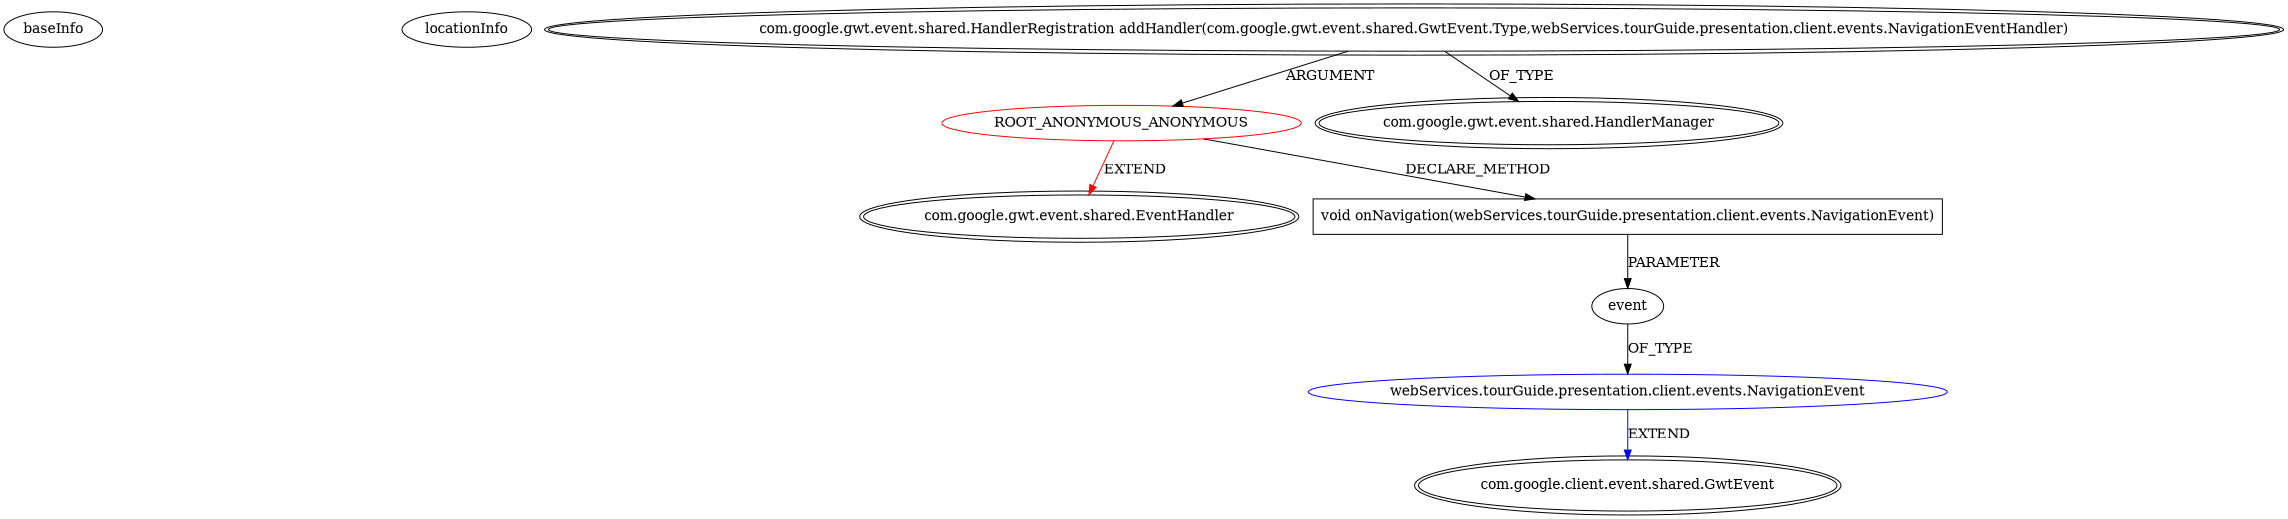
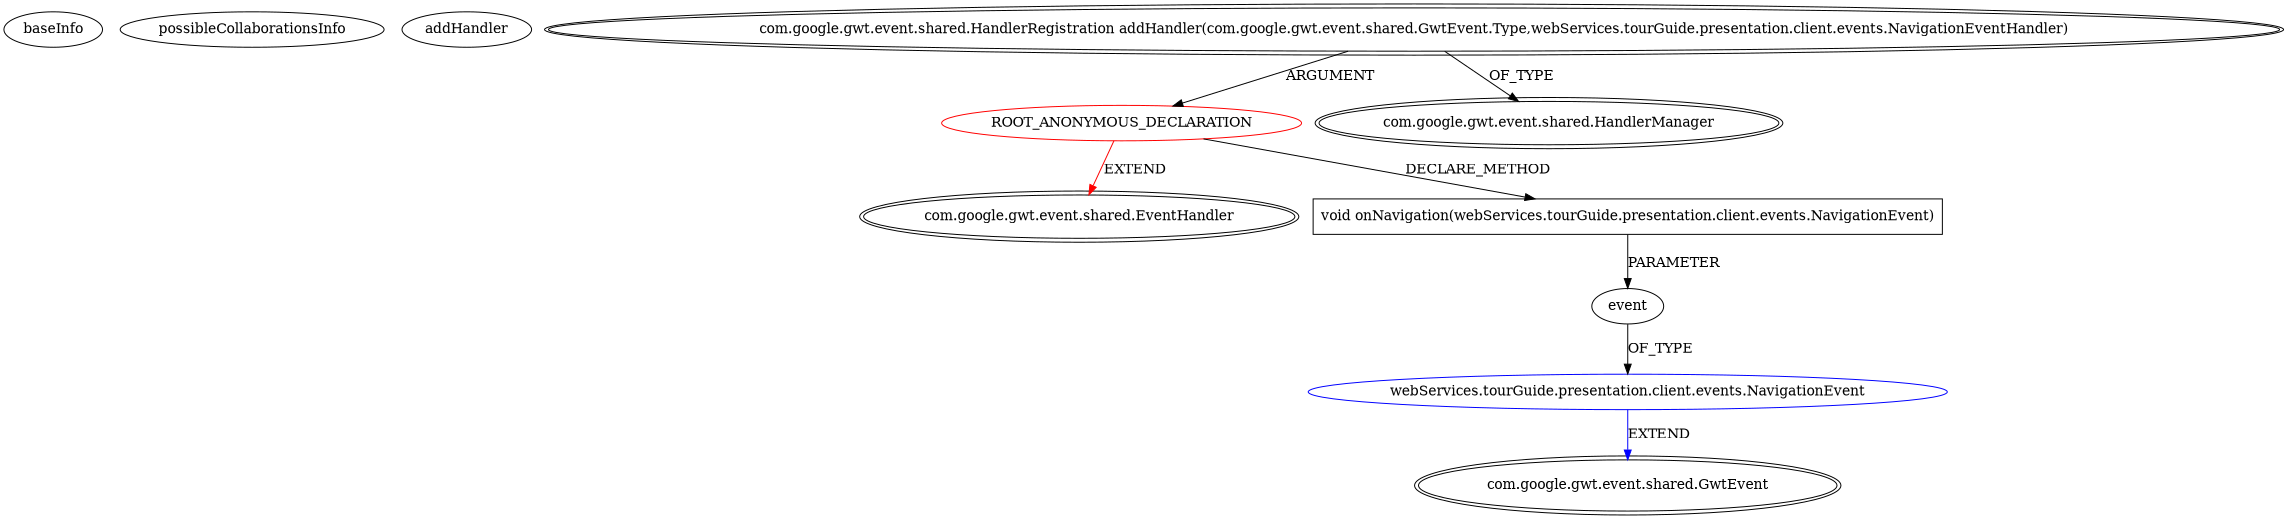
node "possibleCollaborationsInfo": added
node "locationInfo": label "locationInfo" -> "addHandler"
node "ROOT_ANONYMOUS_ANONYMOUS": label "ROOT_ANONYMOUS_ANONYMOUS" -> "ROOT_ANONYMOUS_DECLARATION"
node "com.google.client.event.shared.GwtEvent": label "com.google.client.event.shared.GwtEvent" -> "com.google.gwt.event.shared.GwtEvent"
